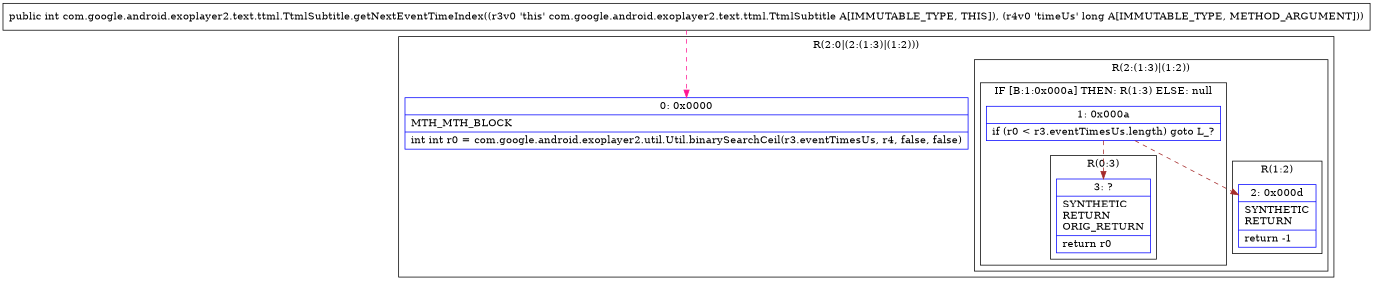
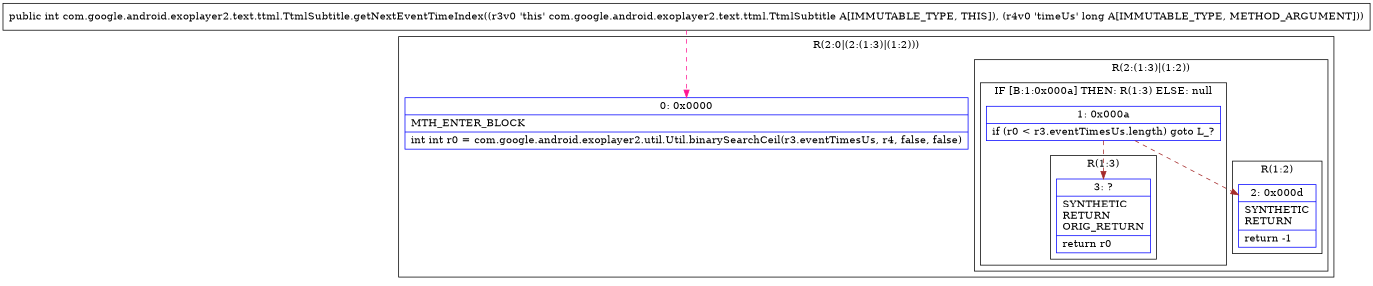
node "0: 0x0000": text "MTH_MTH_BLOCK" -> "MTH_ENTER_BLOCK"
cluster "R(0:3)": label "R(0:3)" -> "R(1:3)"
